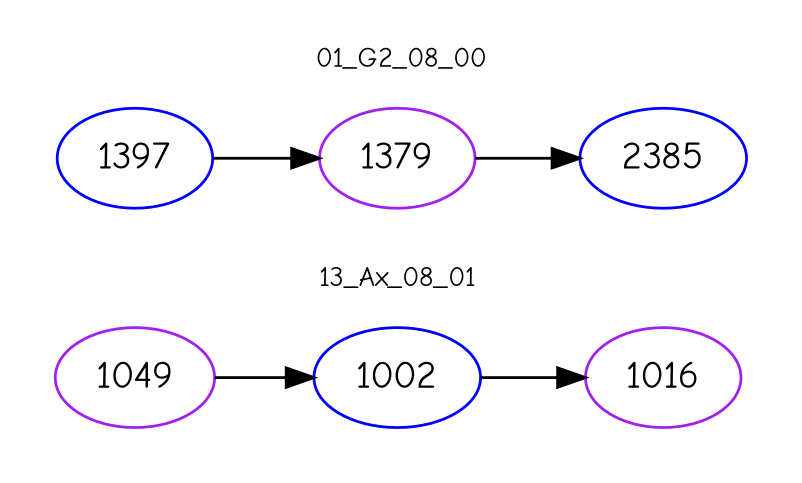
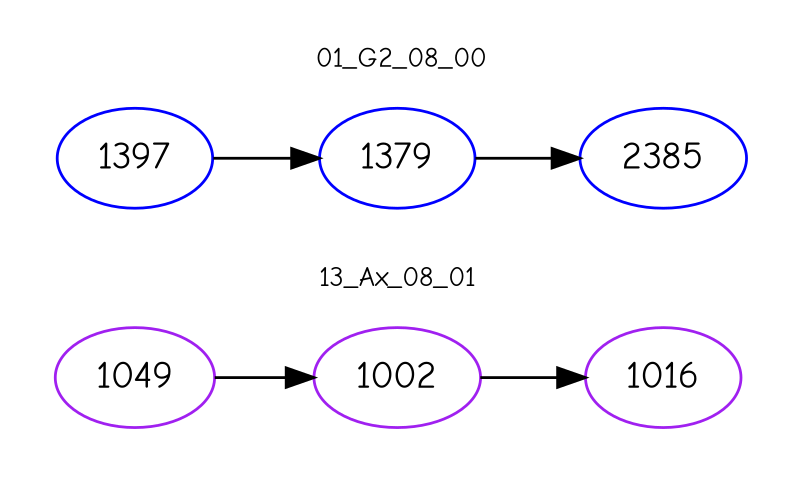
node "1379": color purple -> blue
node "1002": color blue -> purple
